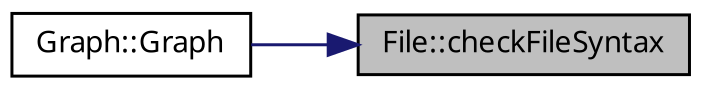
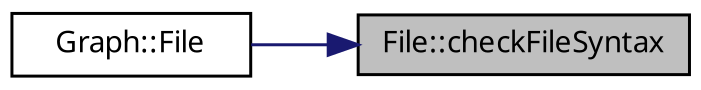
node "Graph::Graph": label "Graph::Graph" -> "Graph::File"
